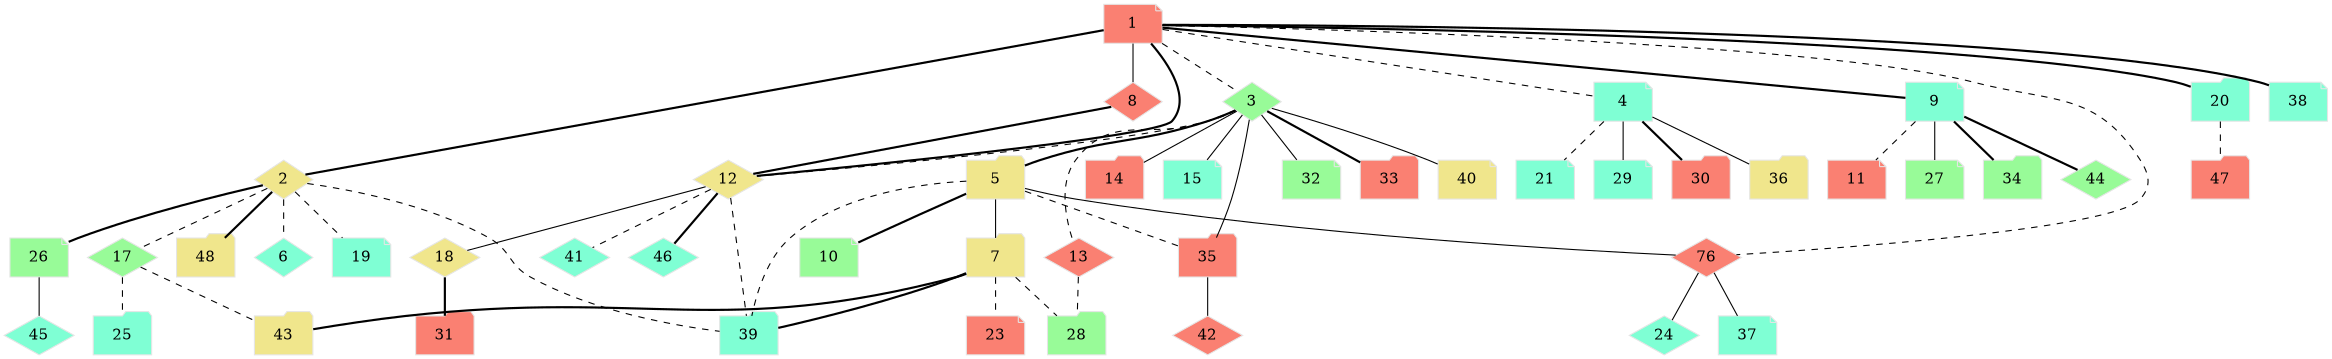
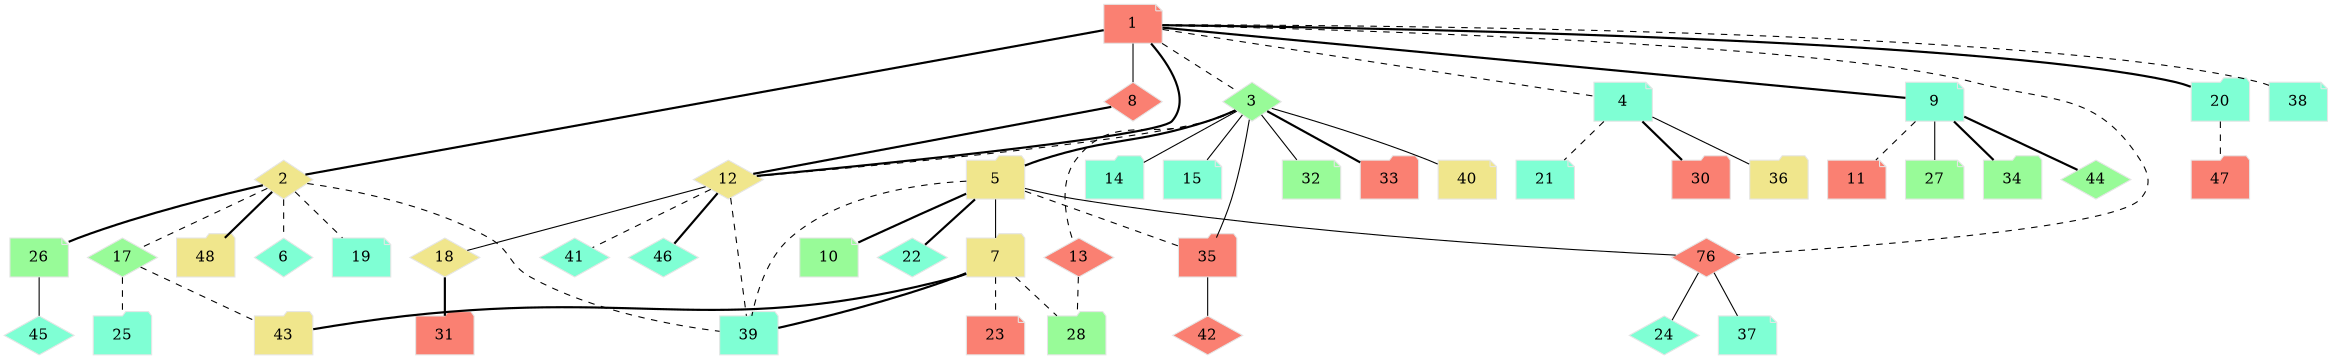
edge "1" -- "38": style bold -> dashed
node "14": fillcolor salmon -> aquamarine
node "29": removed
node "22": added
